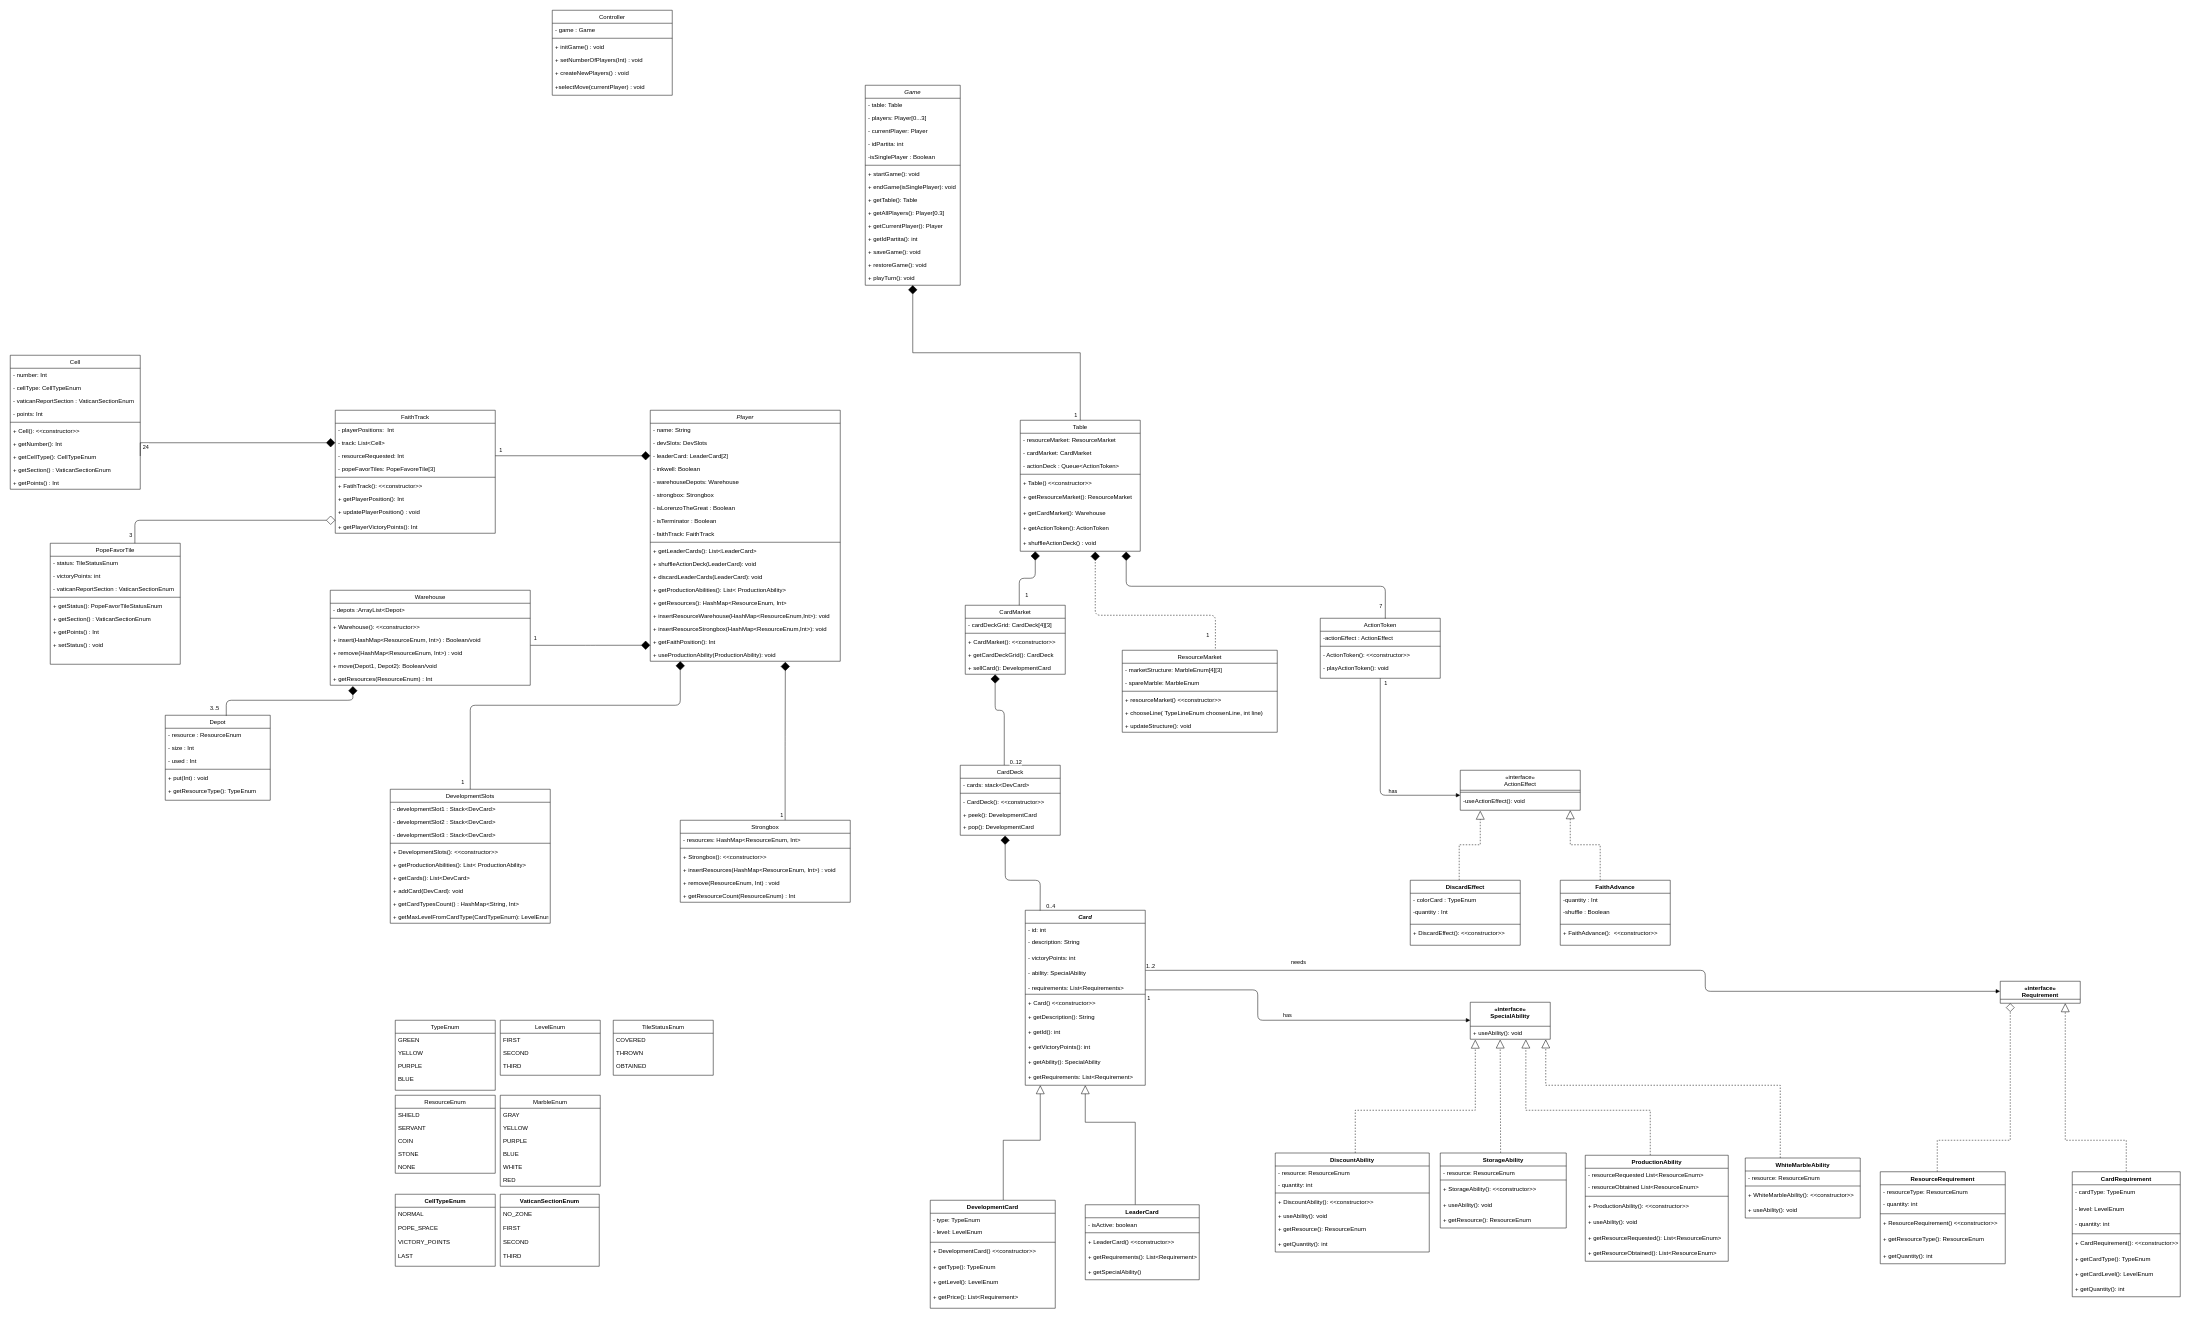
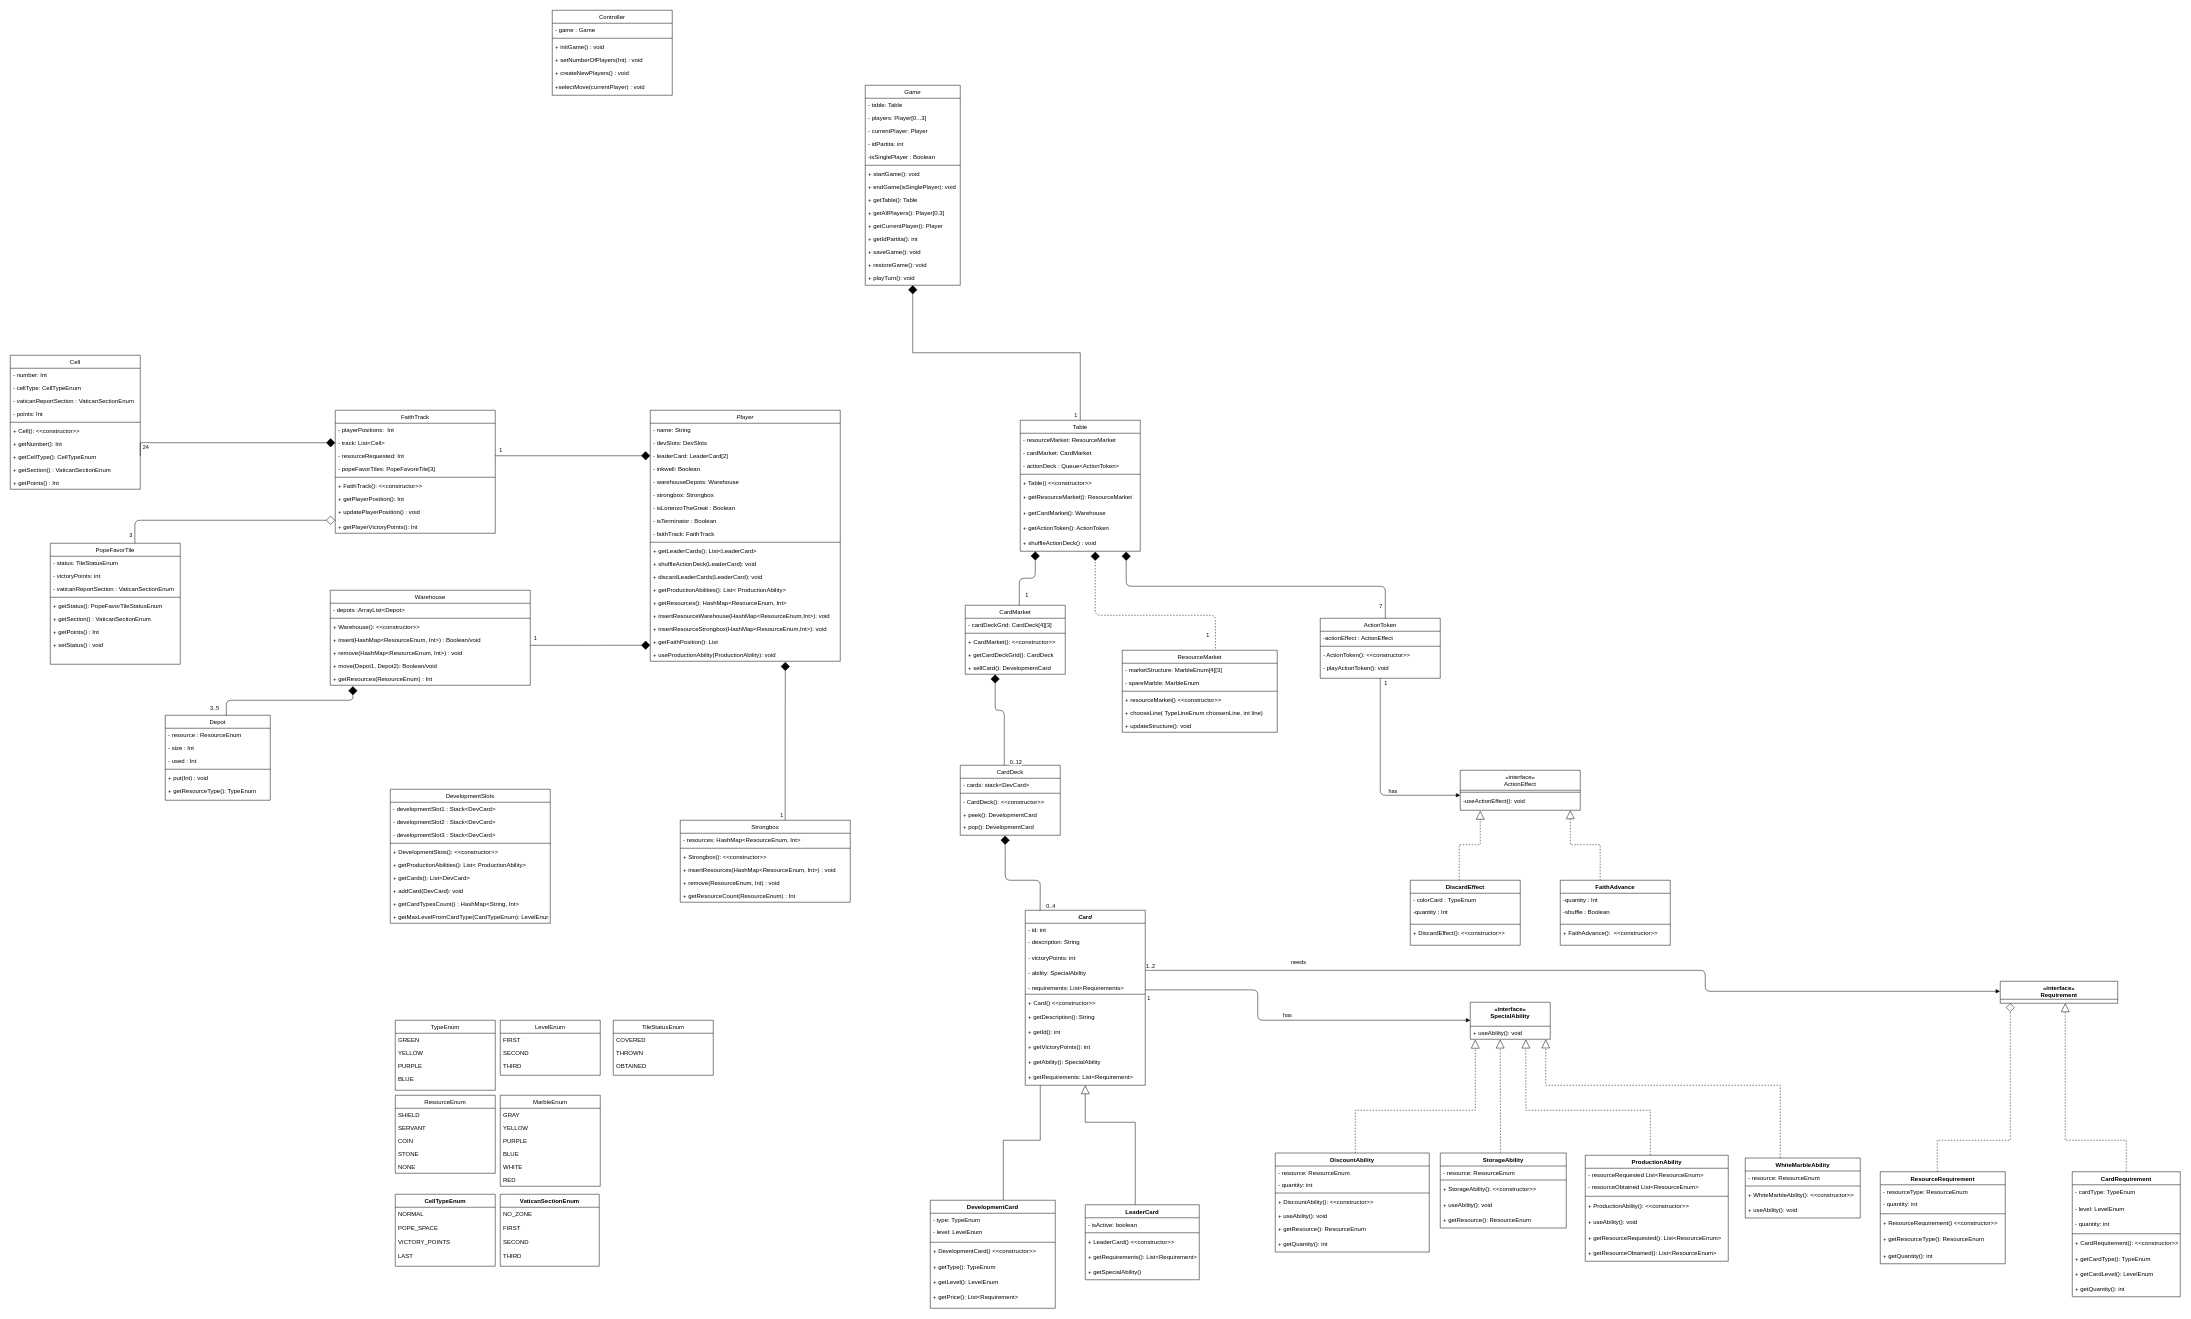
node "+ getFaithPosition(): Int": label "+ getFaithPosition(): Int" -> "+ getFaithPosition(): List"
edge "DevelopmentSlots" -> "Player": removed, label "1"
node "«interface» Requirement": size 80x22 -> 118x22
edge "DevelopmentCard" -> "Card": arrowhead block -> none
